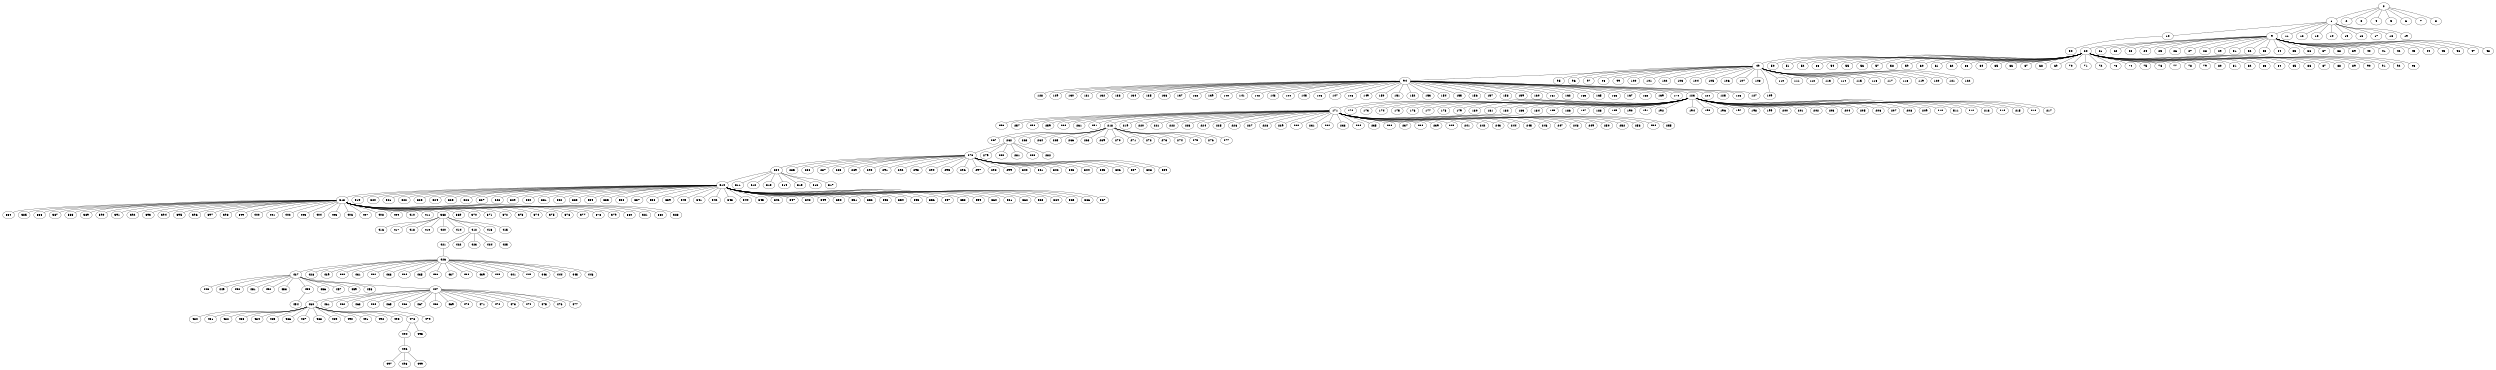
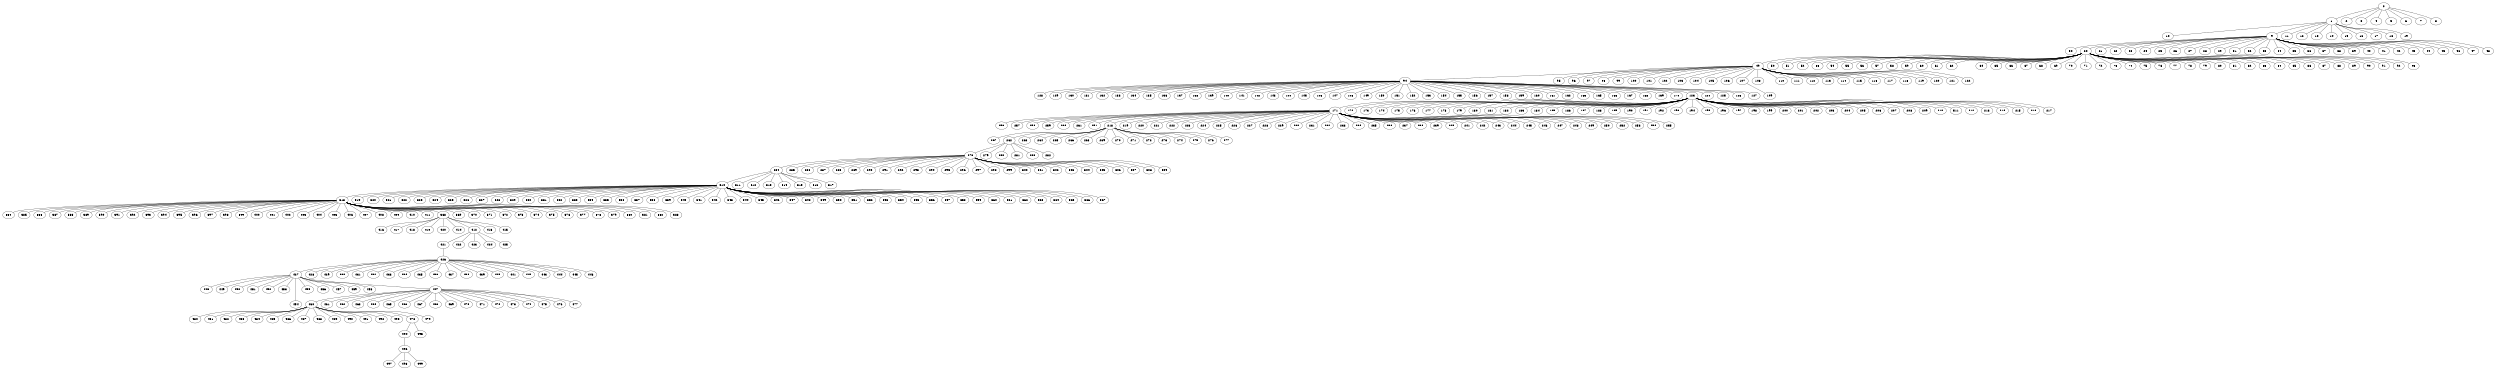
edge "10" -- "30": now "9" -- "30"
node "63": removed
edge "49" -- "109": now "107" -- "109"
node "193": added
edge "455" -- "454": now "427" -- "454"
